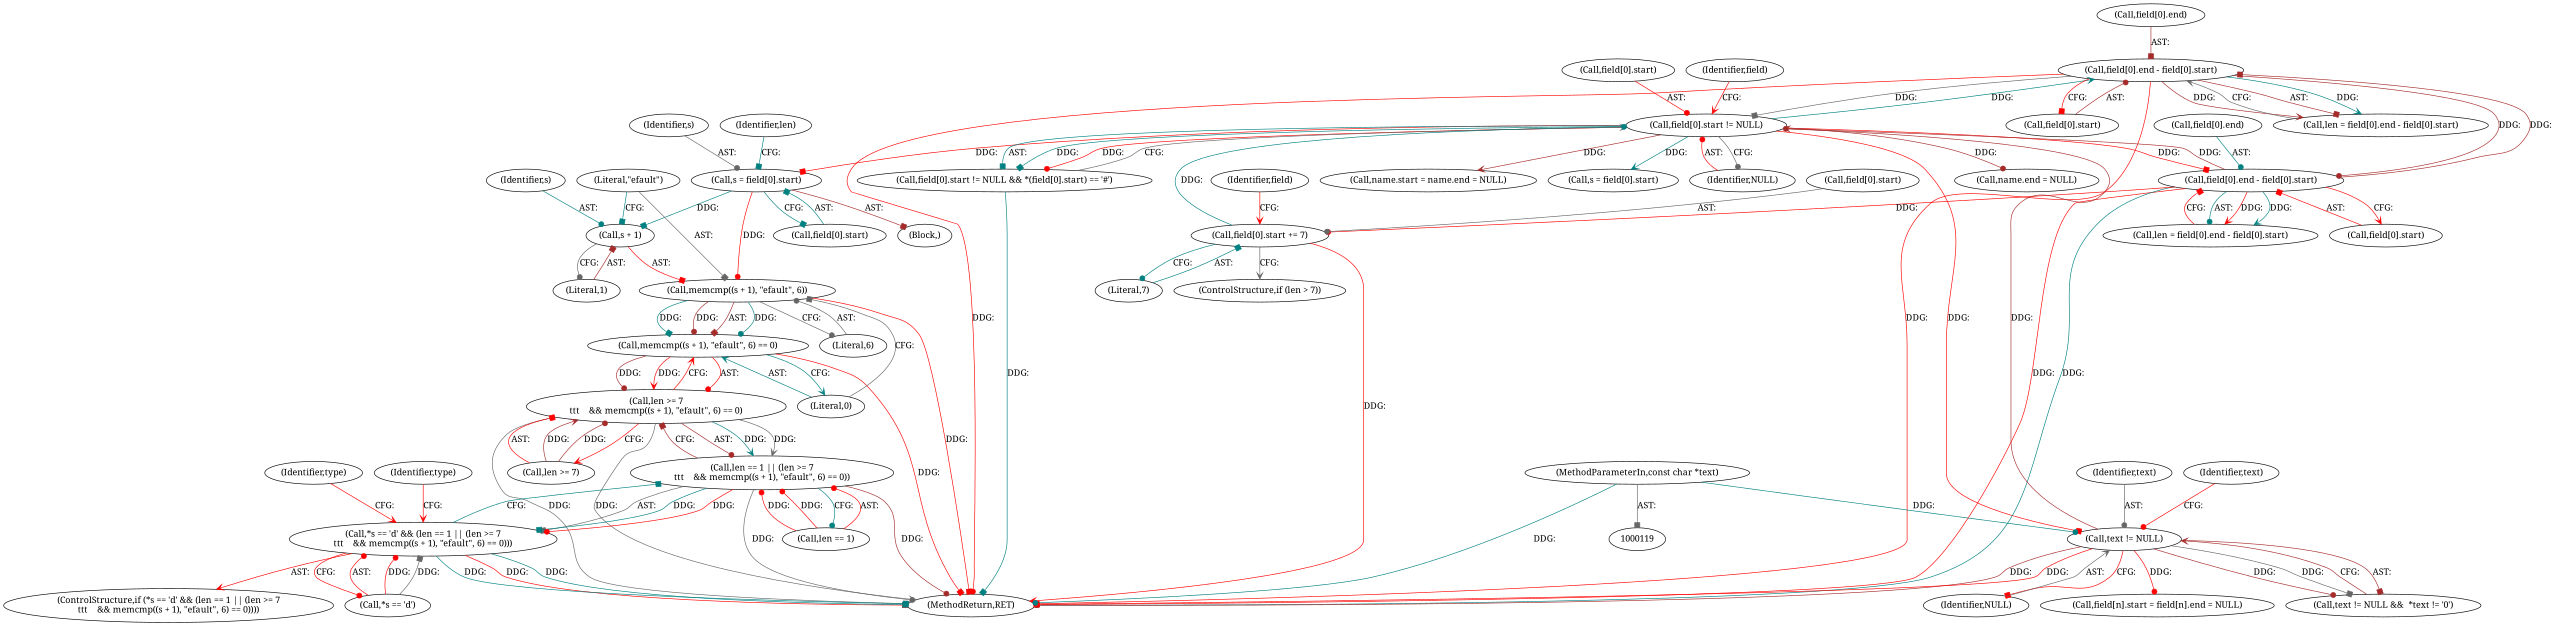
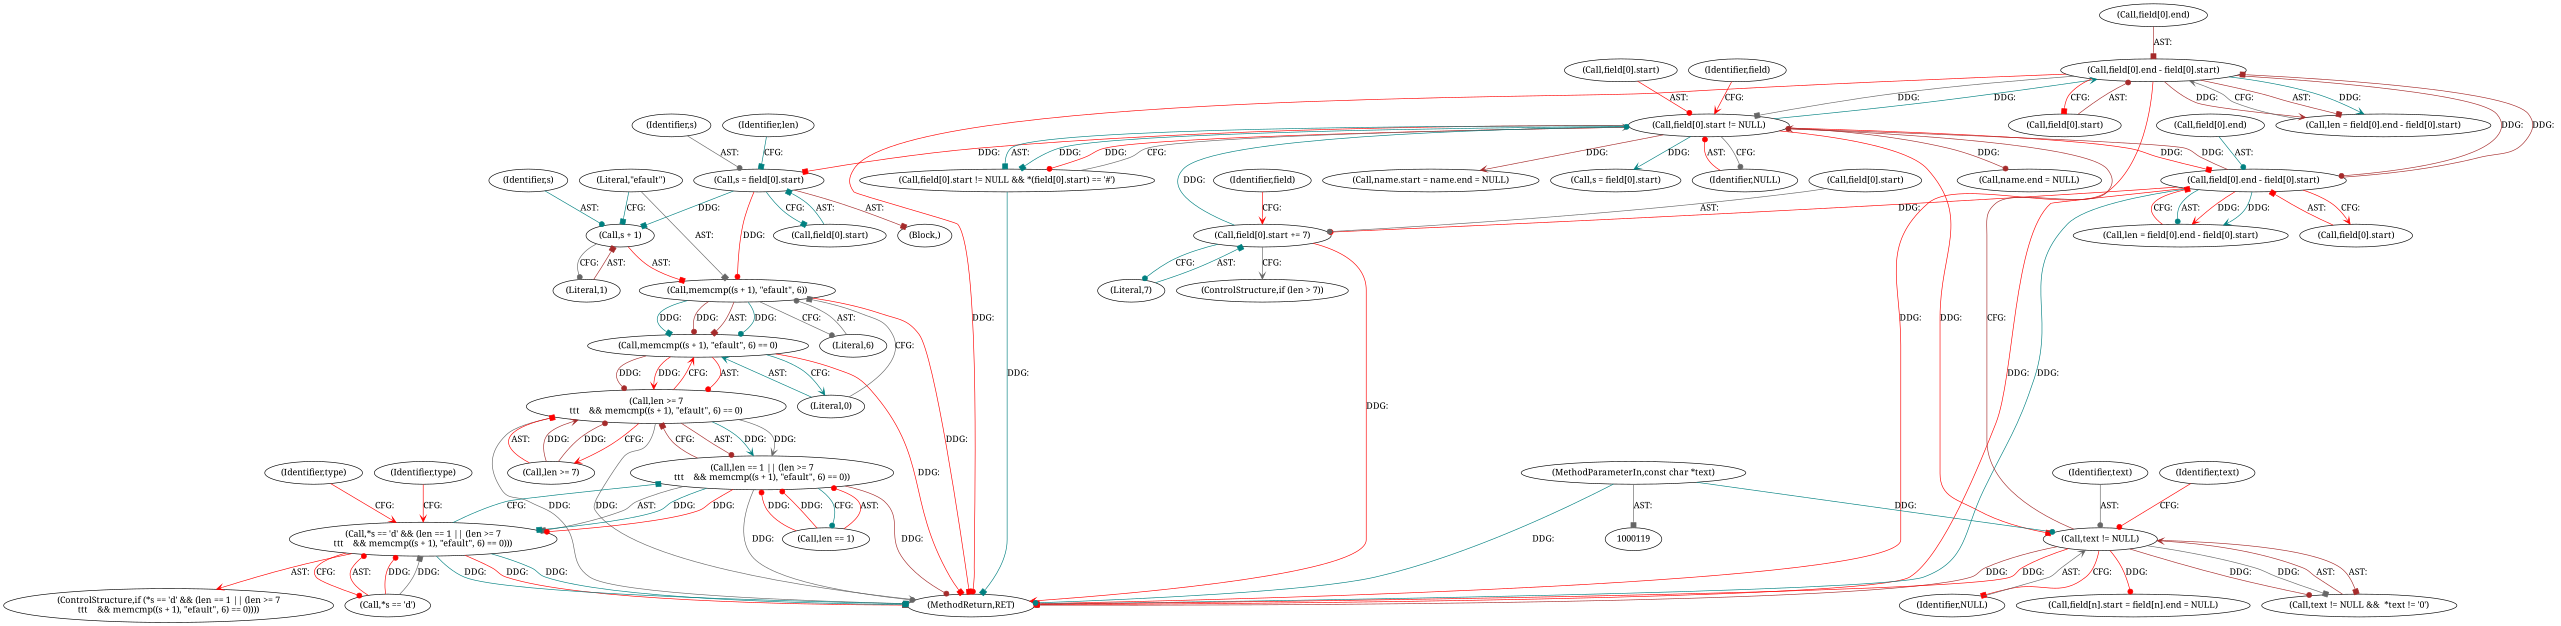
edge "(Call,text != NULL)" -> "(Call,field[0].start != NULL)": label "DDG: " -> "CFG: "
edge "(Call,text != NULL &&  *text != '0')" -> "(Call,text != NULL)": label "CFG: " -> "AST: "
